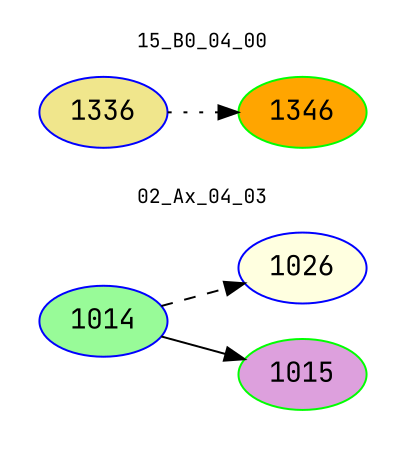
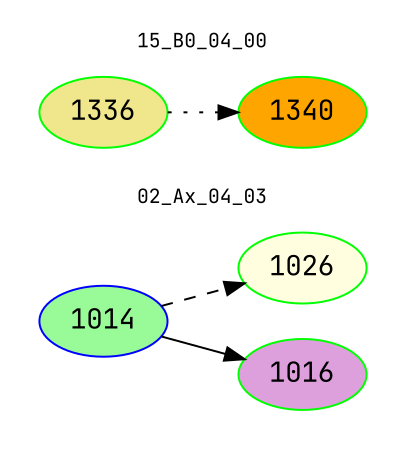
node "1336": color blue -> green
node "1346": label "1346" -> "1340"
node "1026": color blue -> green
node "1015": label "1015" -> "1016"
